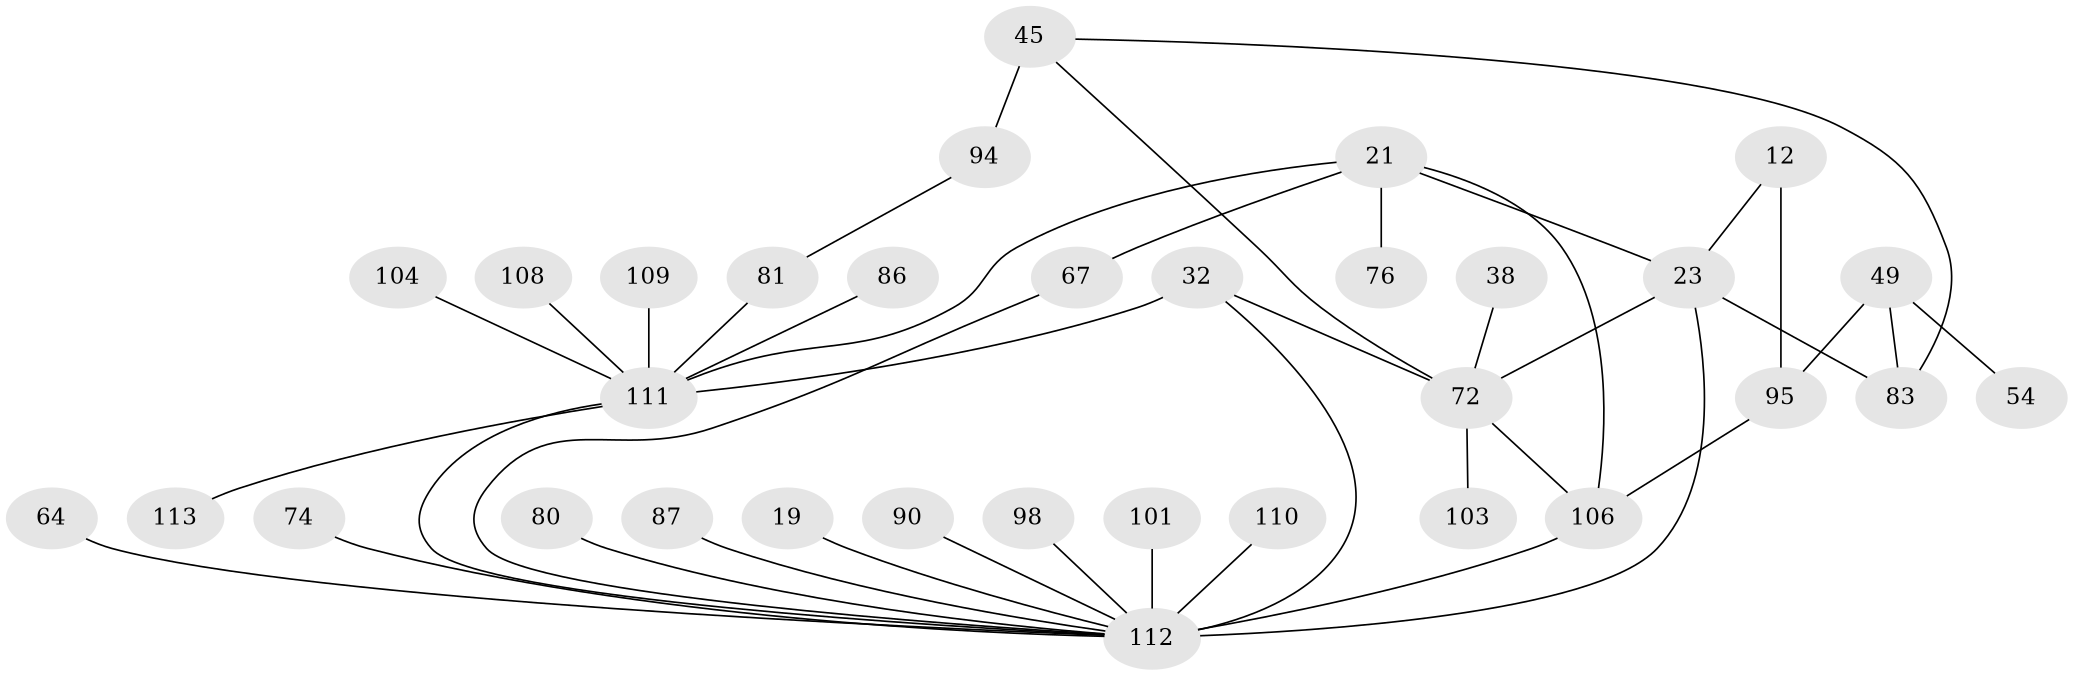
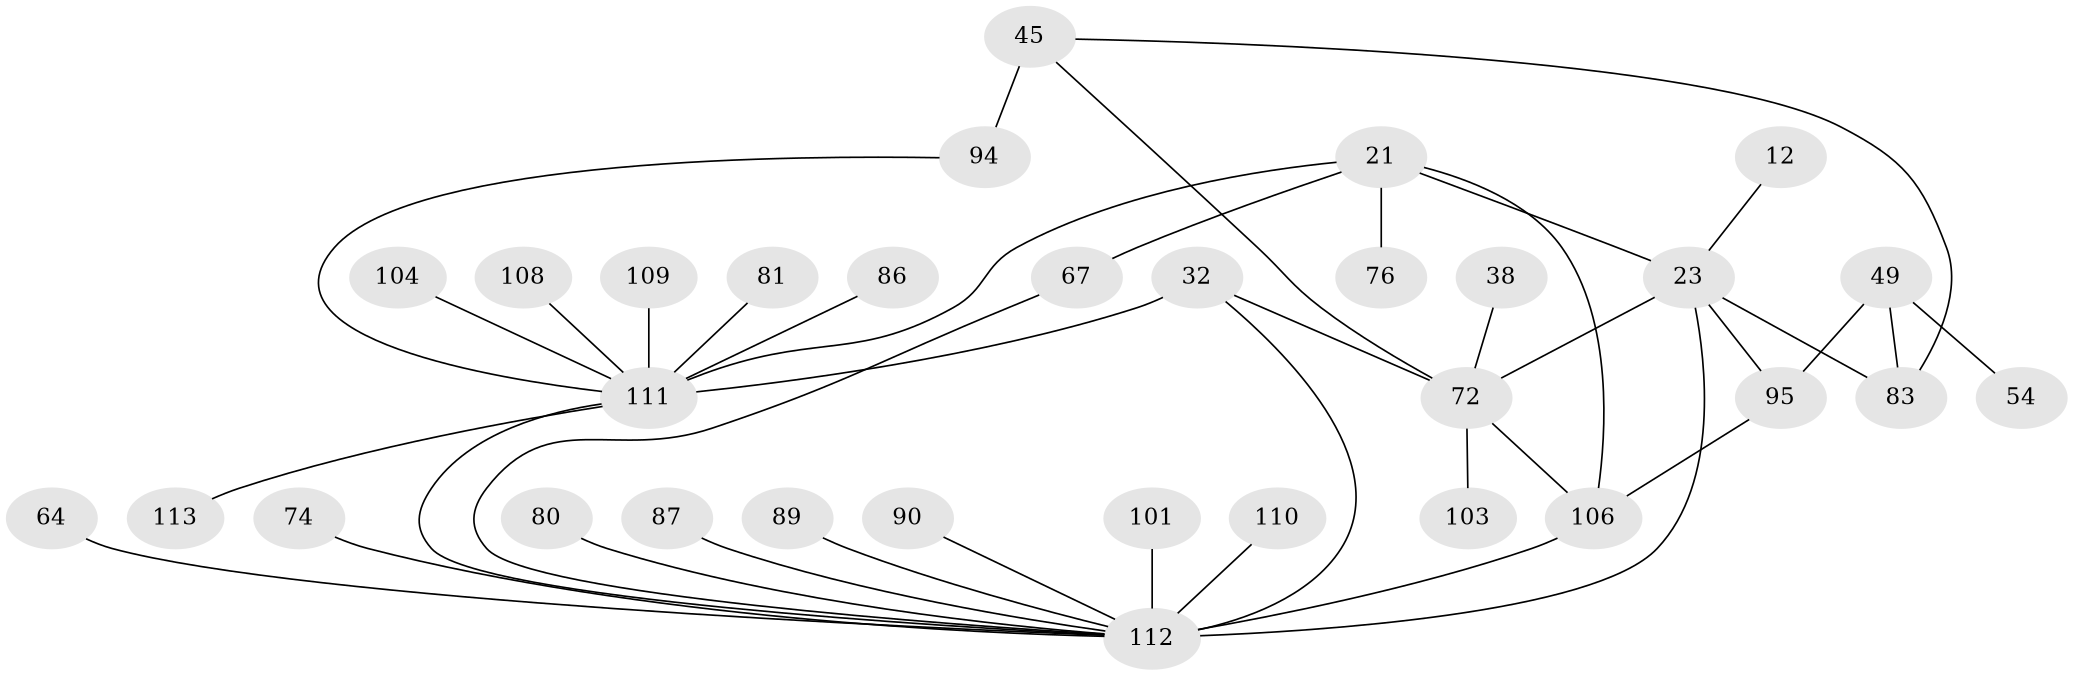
edge "94" -- "81": now "94" -- "111"
edge "12" -- "95": now "23" -- "95"
node "19": label "19" -> "89"
node "98": removed
